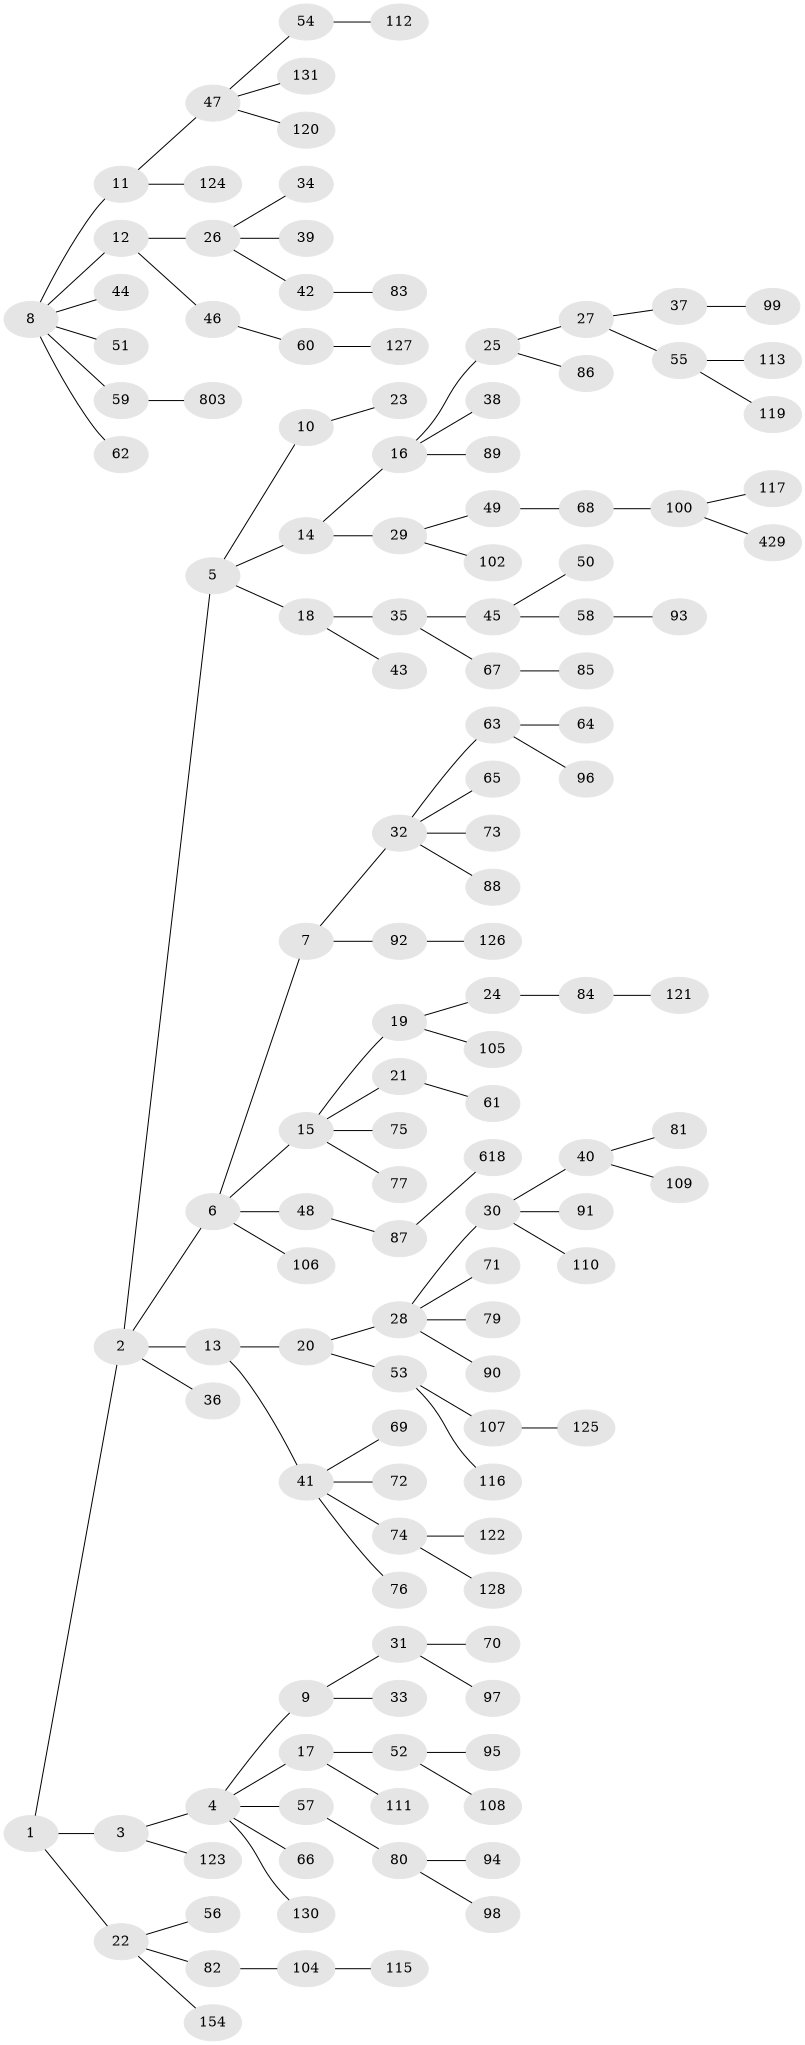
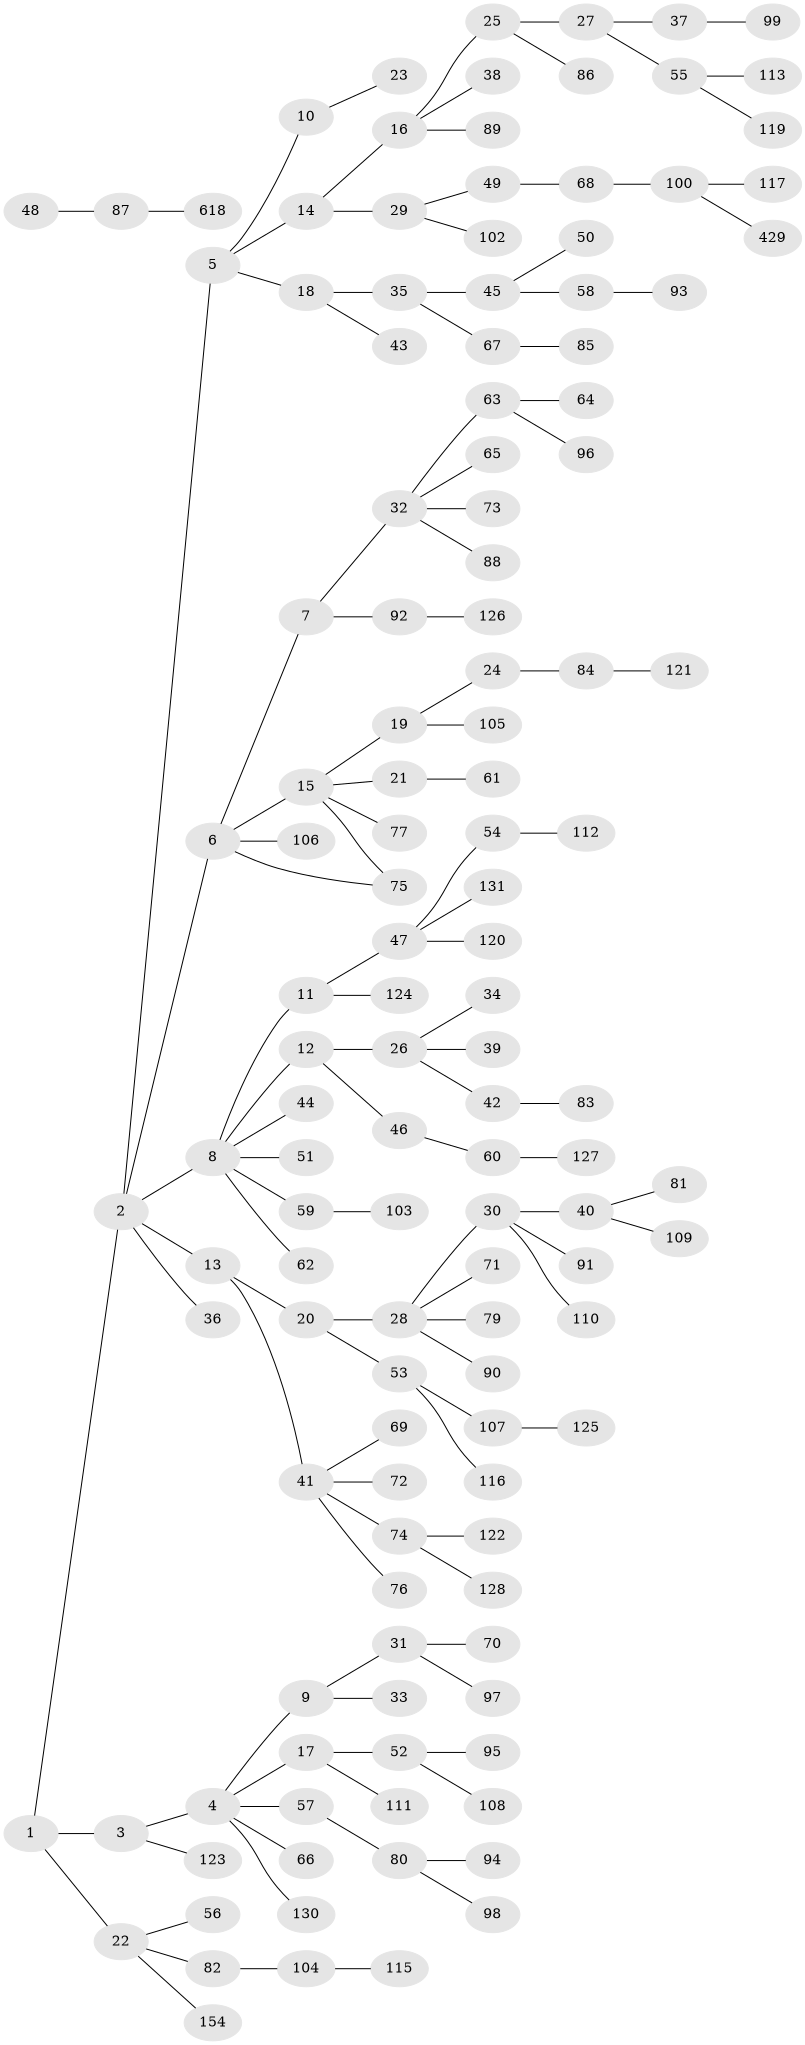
node "803": label "803" -> "103"
edge "8" -- "2": added
edge "6" -- "48": now "6" -- "75"
